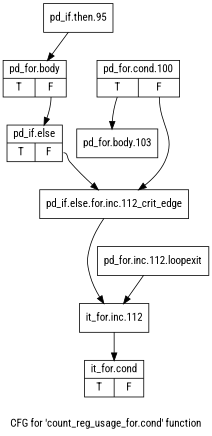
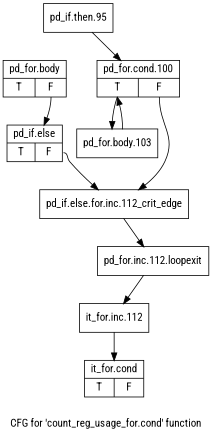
edge "pd_if.then.95" -> "pd_for.body": now "pd_if.then.95" -> "pd_for.cond.100"
edge "pd_for.body.103" -> "pd_for.cond.100": added
edge "pd_if.else.for.inc.112_crit_edge" -> "it_for.inc.112": now "pd_if.else.for.inc.112_crit_edge" -> "pd_for.inc.112.loopexit"
